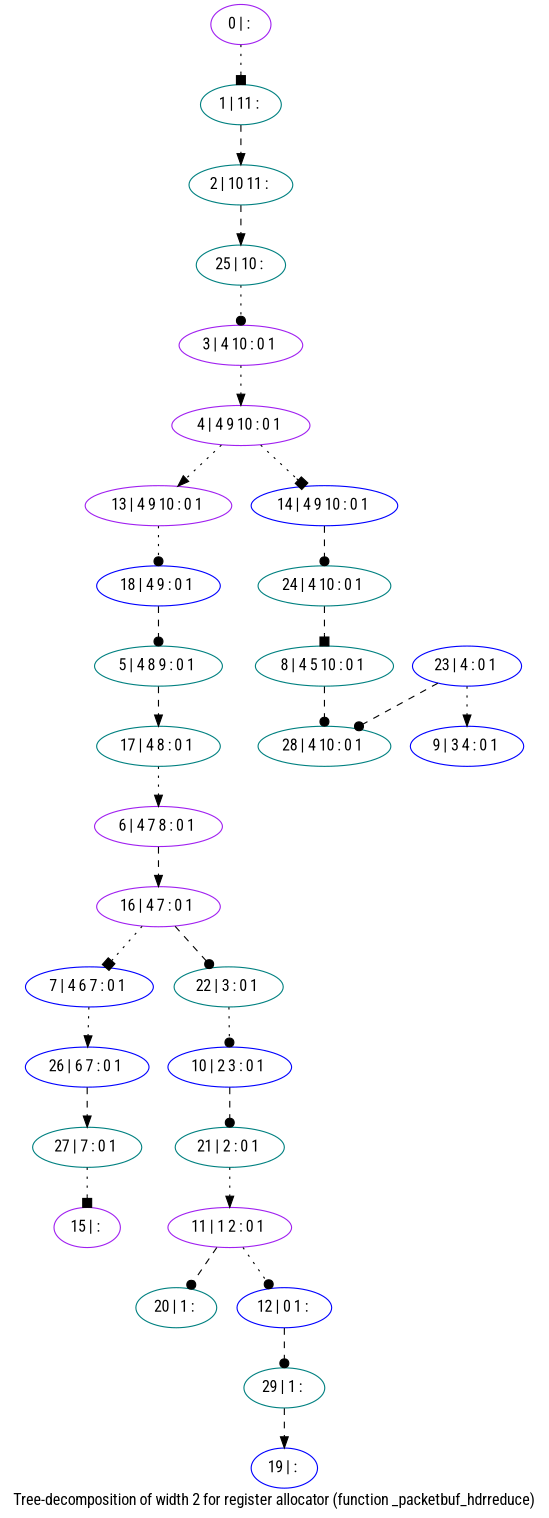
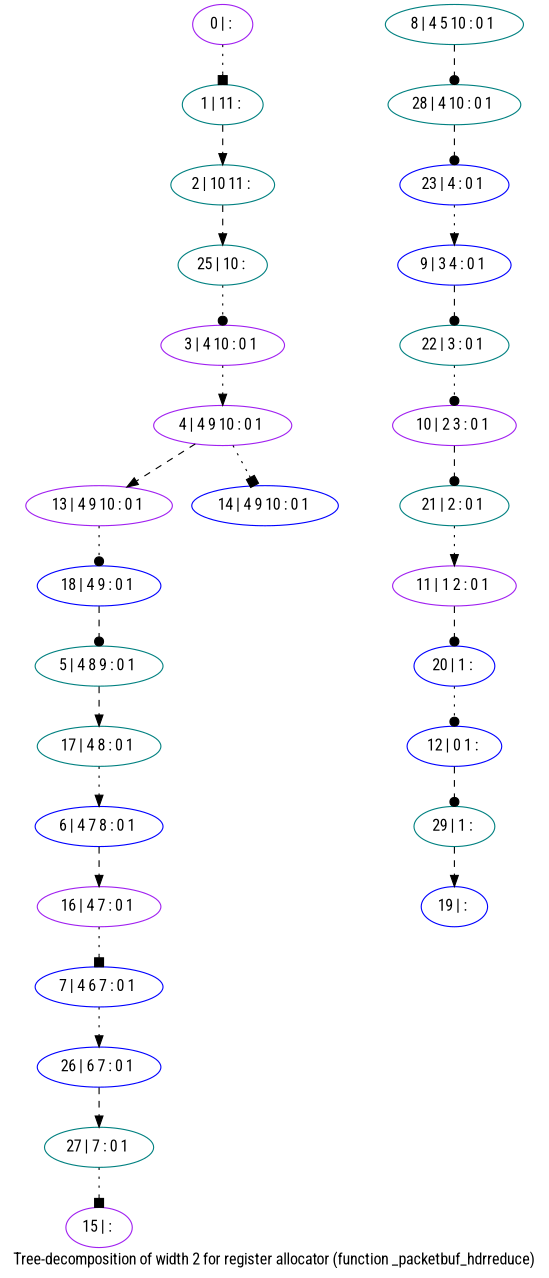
edge "4 | 4 9 10 : 0 1" -> "13 | 4 9 10 : 0 1": style dotted -> dashed
node "24 | 4 10 : 0 1": removed
edge "23 | 4 : 0 1" -> "28 | 4 10 : 0 1": reversed
node "6 | 4 7 8 : 0 1": color purple -> blue
edge "16 | 4 7 : 0 1" -> "22 | 3 : 0 1": now "9 | 3 4 : 0 1" -> "22 | 3 : 0 1"
node "10 | 2 3 : 0 1": color blue -> purple
edge "11 | 1 2 : 0 1" -> "12 | 0 1 :": now "20 | 1 :" -> "12 | 0 1 :"
node "20 | 1 :": color teal -> blue
